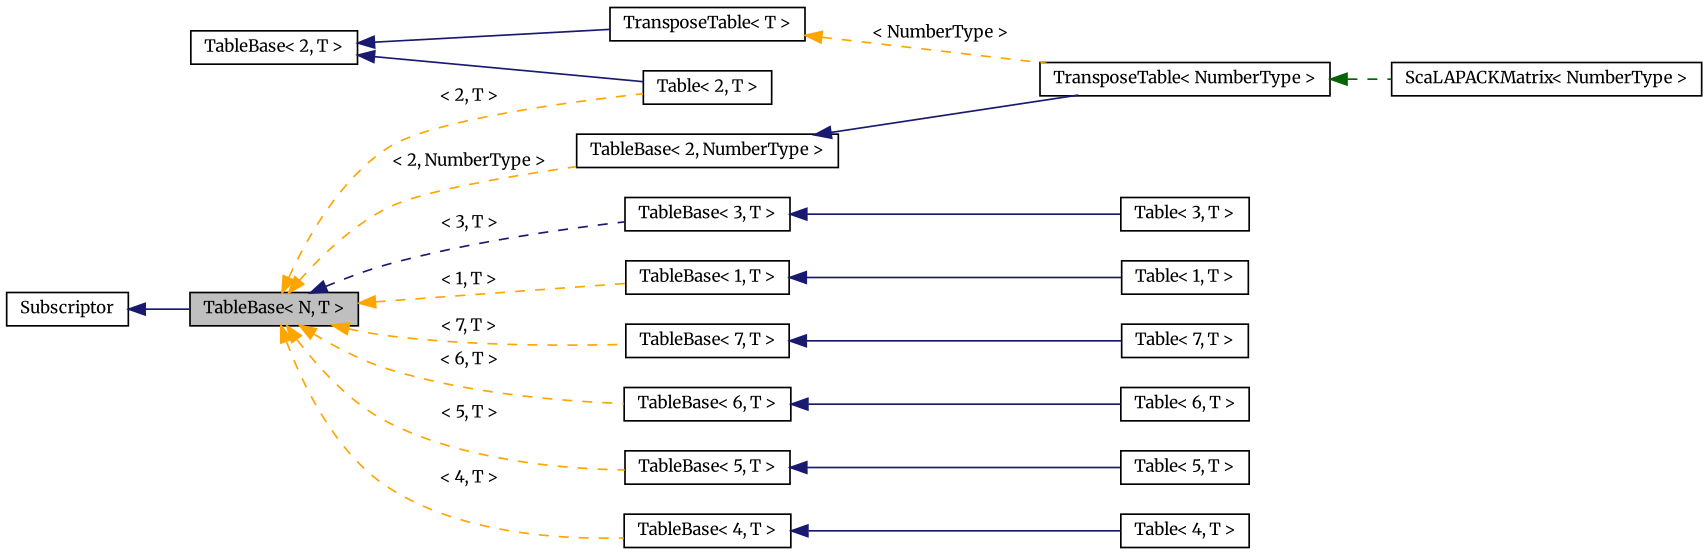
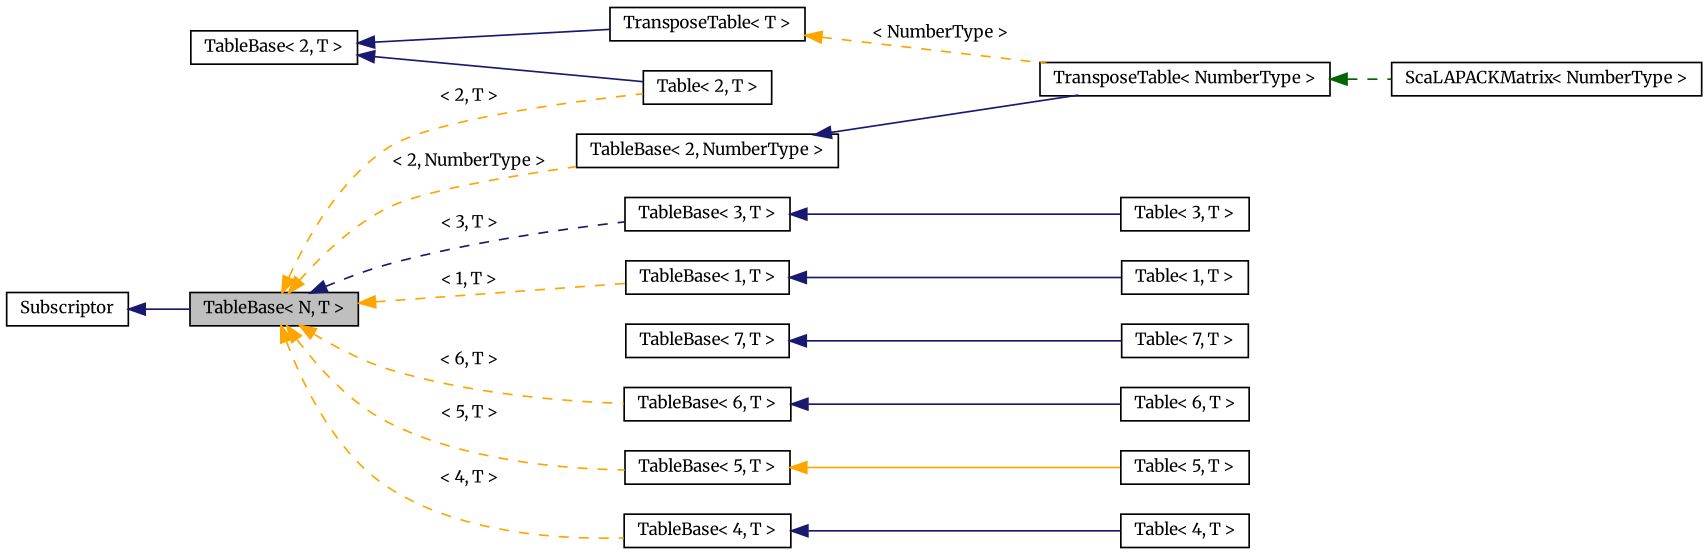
edge "TableBase< 7, T >" -> "TableBase< N, T >": removed, label "< 7, T >"
edge "Table< 5, T >" -> "TableBase< 5, T >": color midnightblue -> orange
